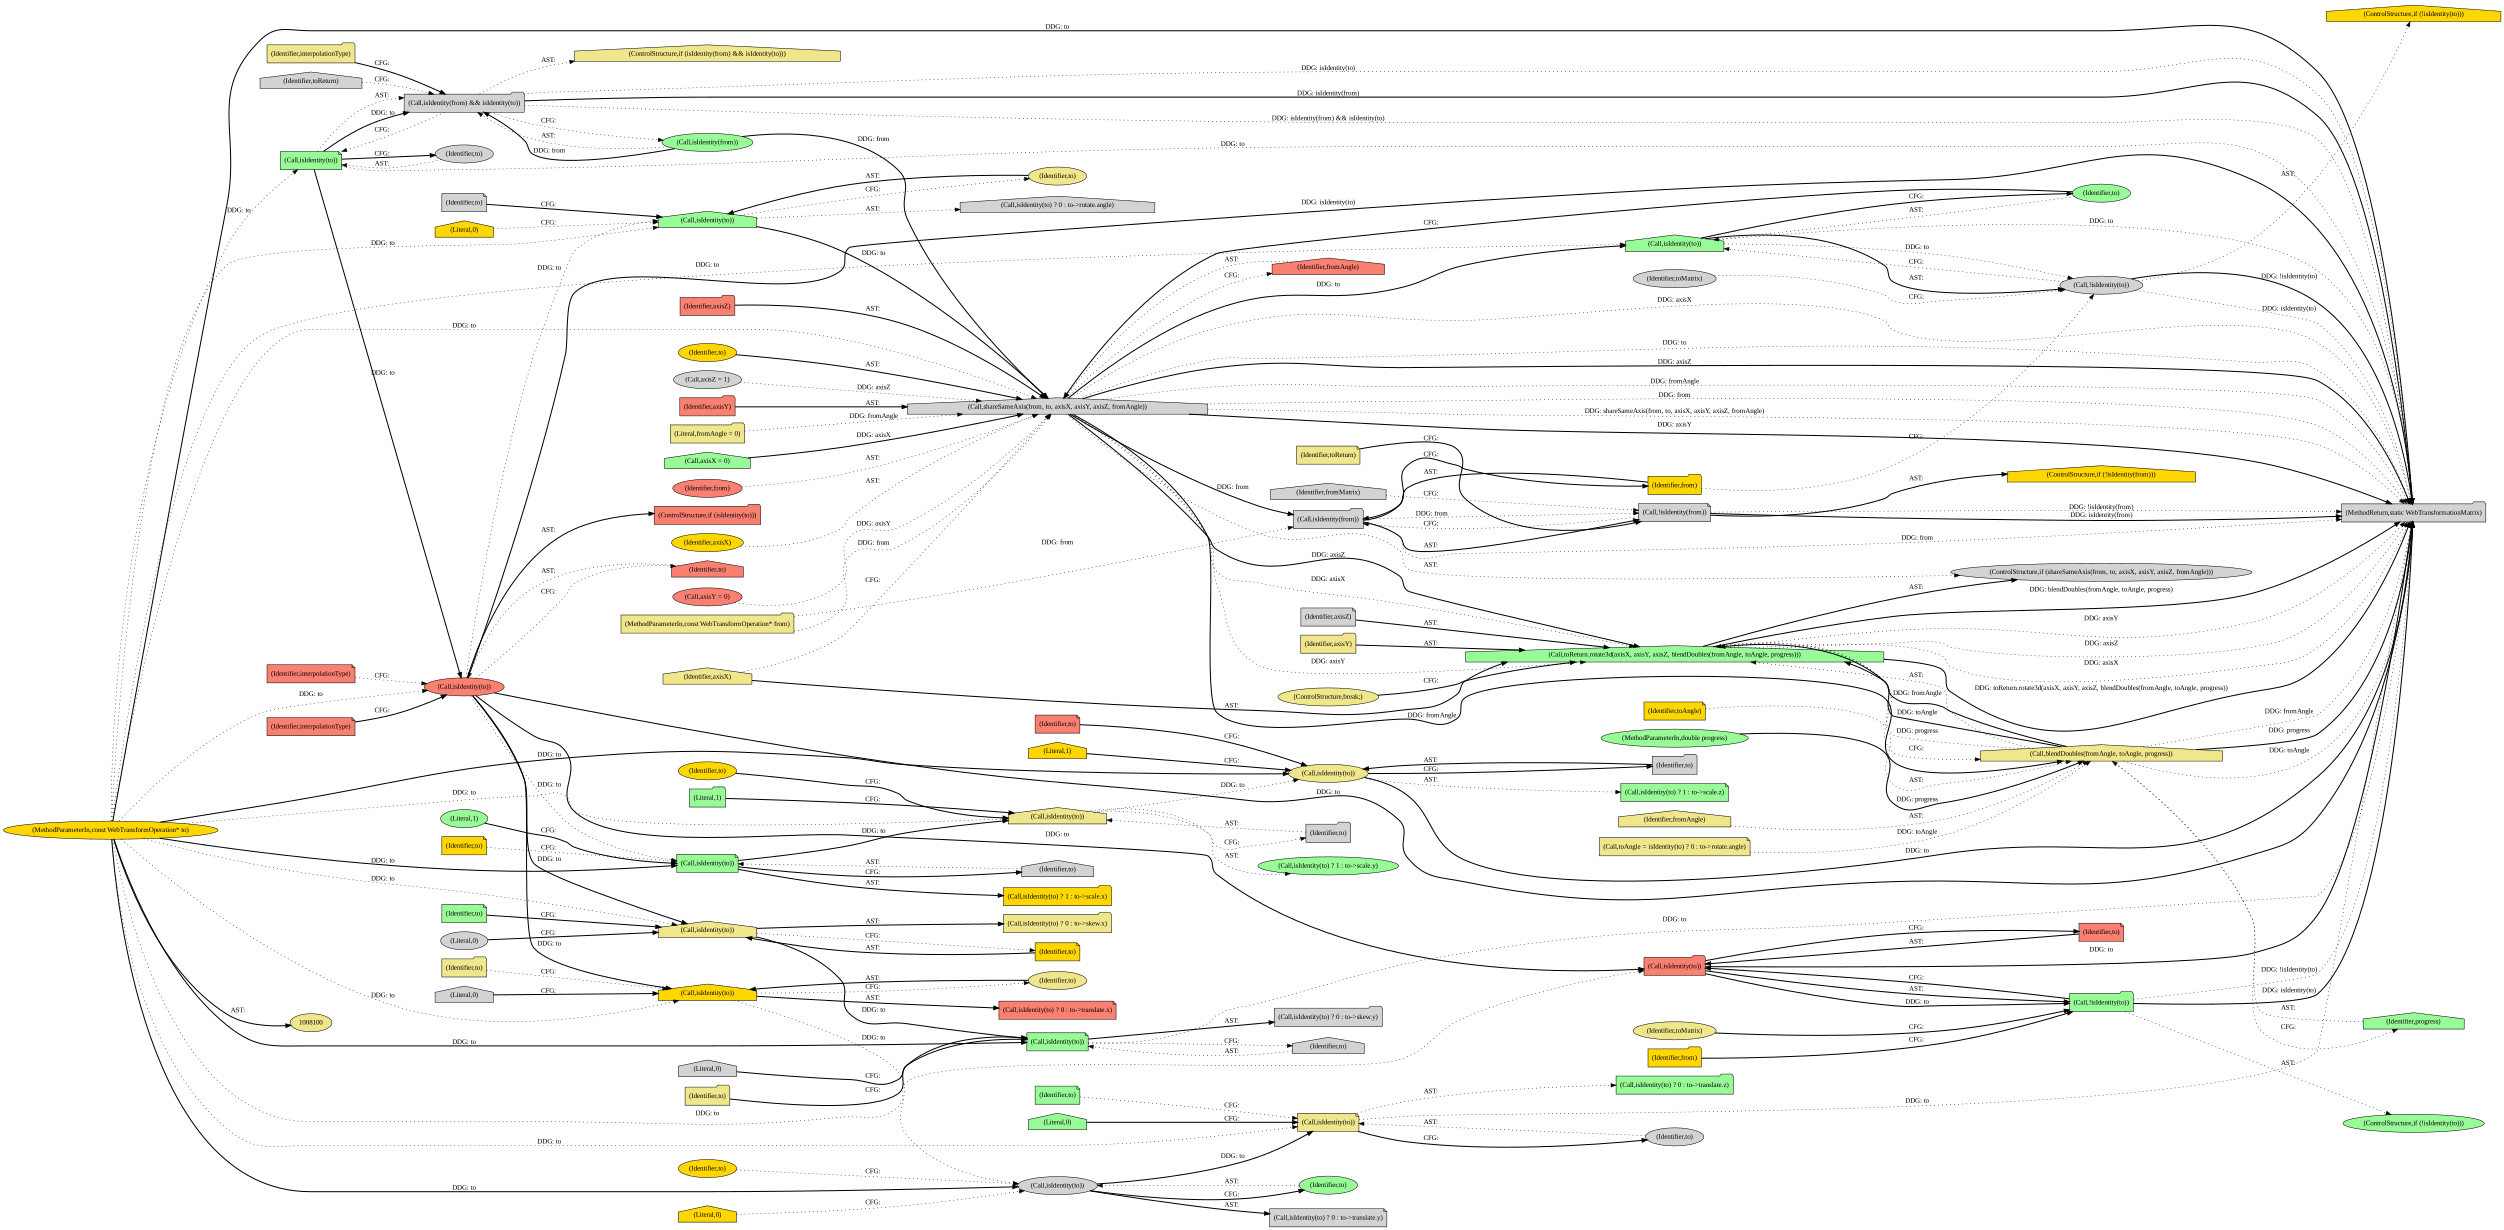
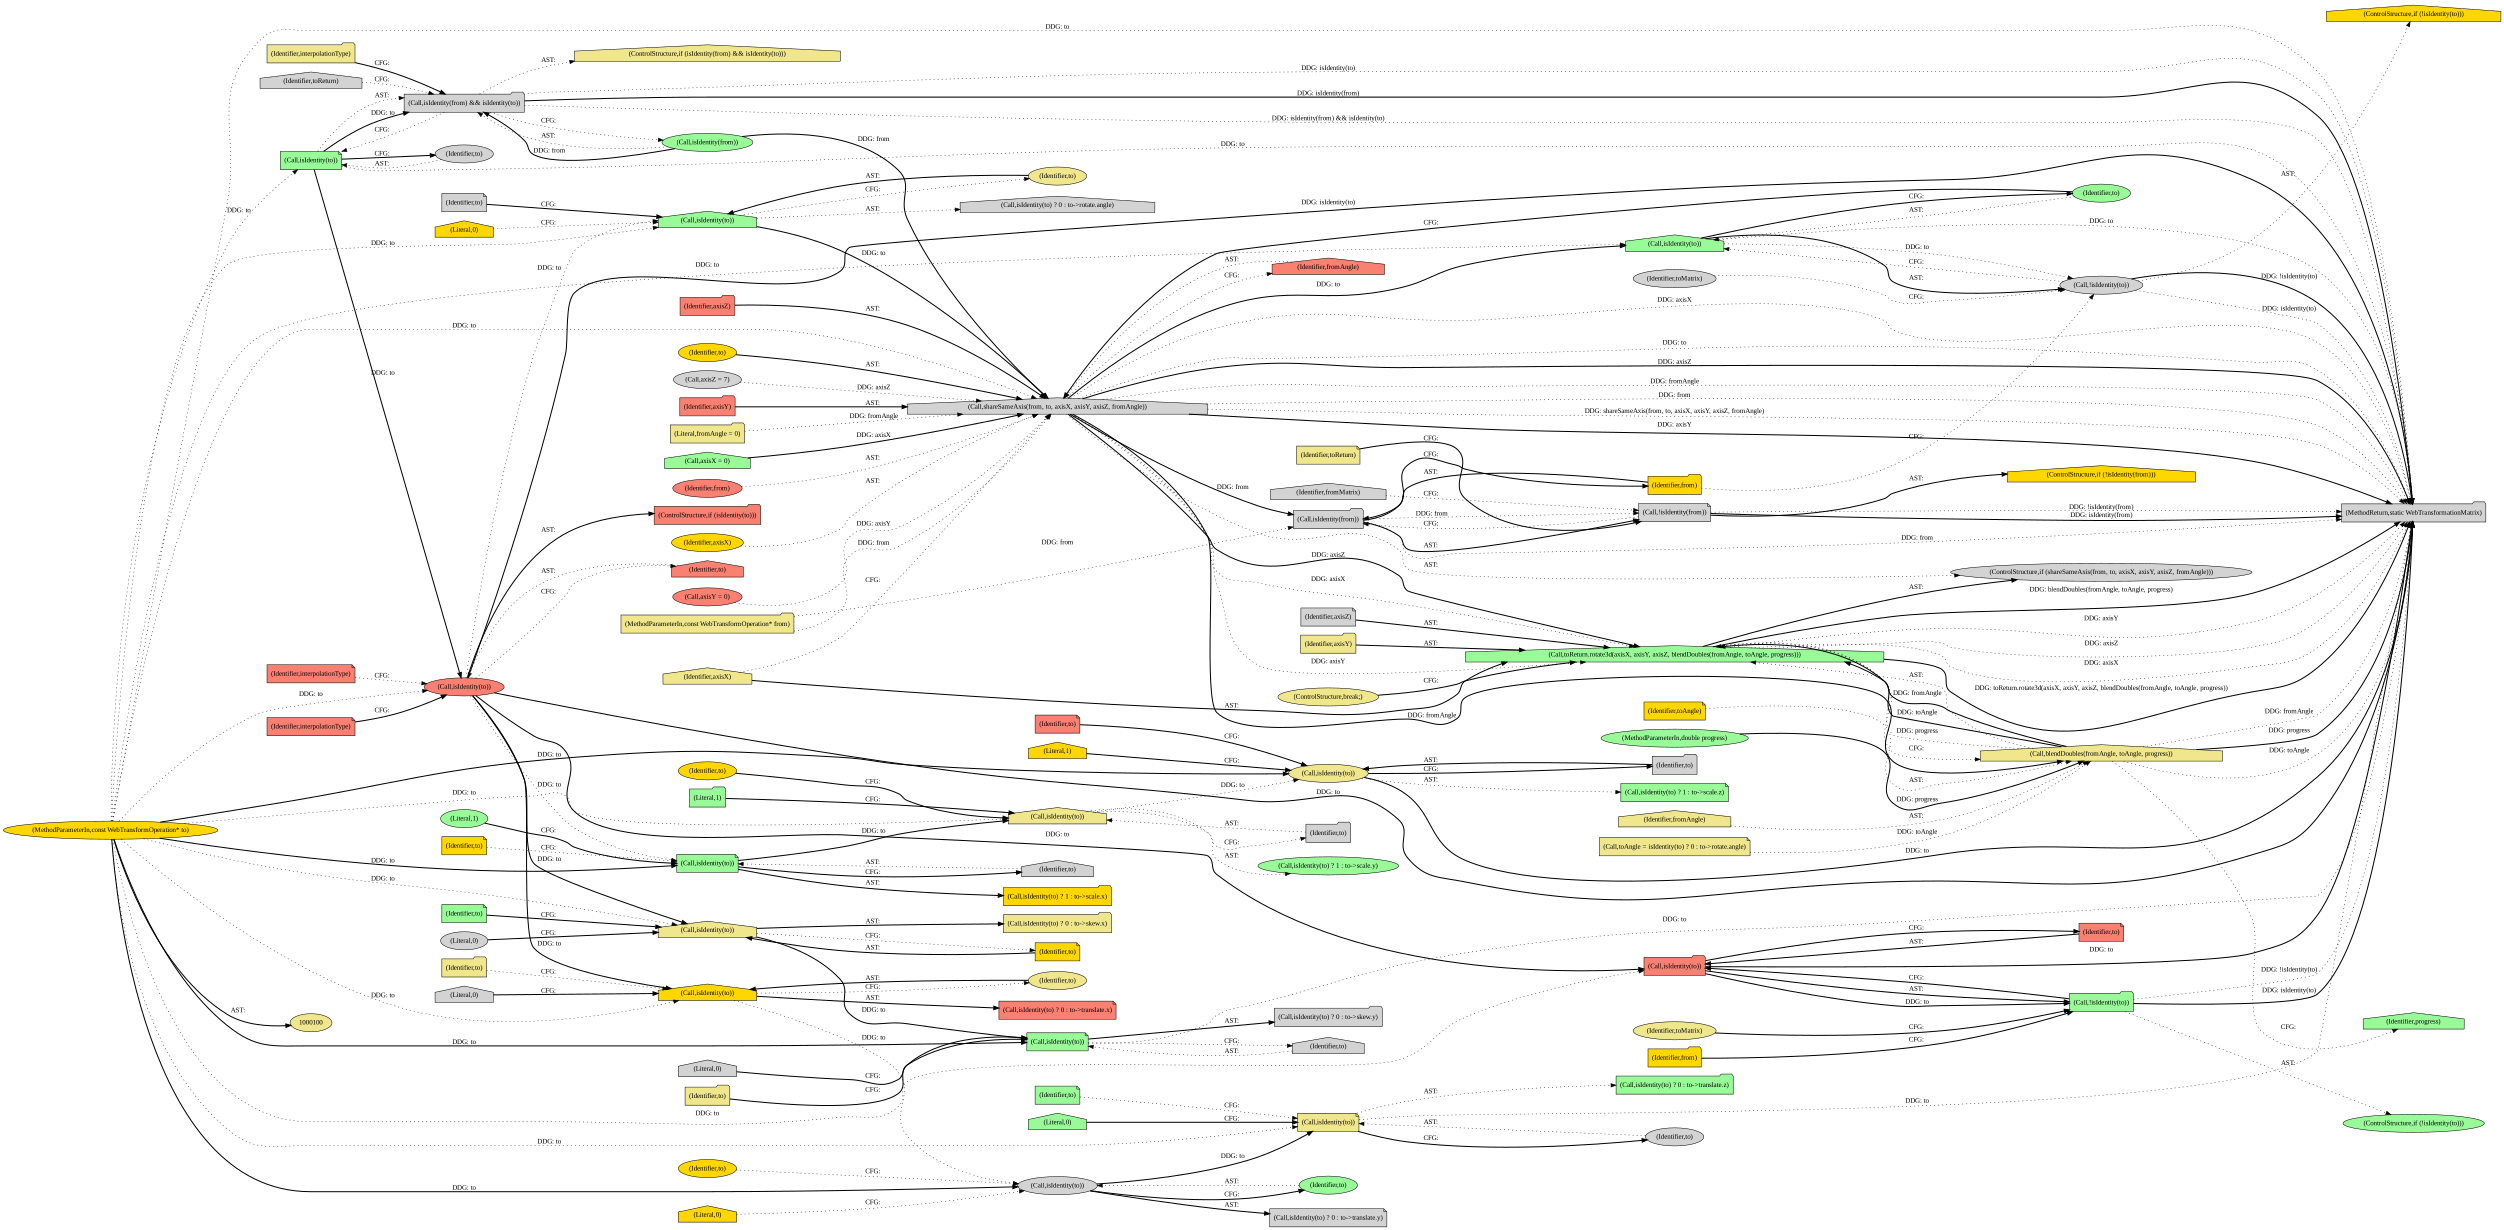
edge "(MethodParameterIn,const WebTransformOperation* to)" -> "(MethodReturn,static WebTransformationMatrix)": style bold -> dotted
node "(Call,axisZ = 1)": label "(Call,axisZ = 1)" -> "(Call,axisZ = 7)"
edge "(Identifier,progress)" -> "(Call,blendDoubles(fromAngle, toAngle, progress))": removed, label "AST:"
node "1008100": label "1008100" -> "1000100"
